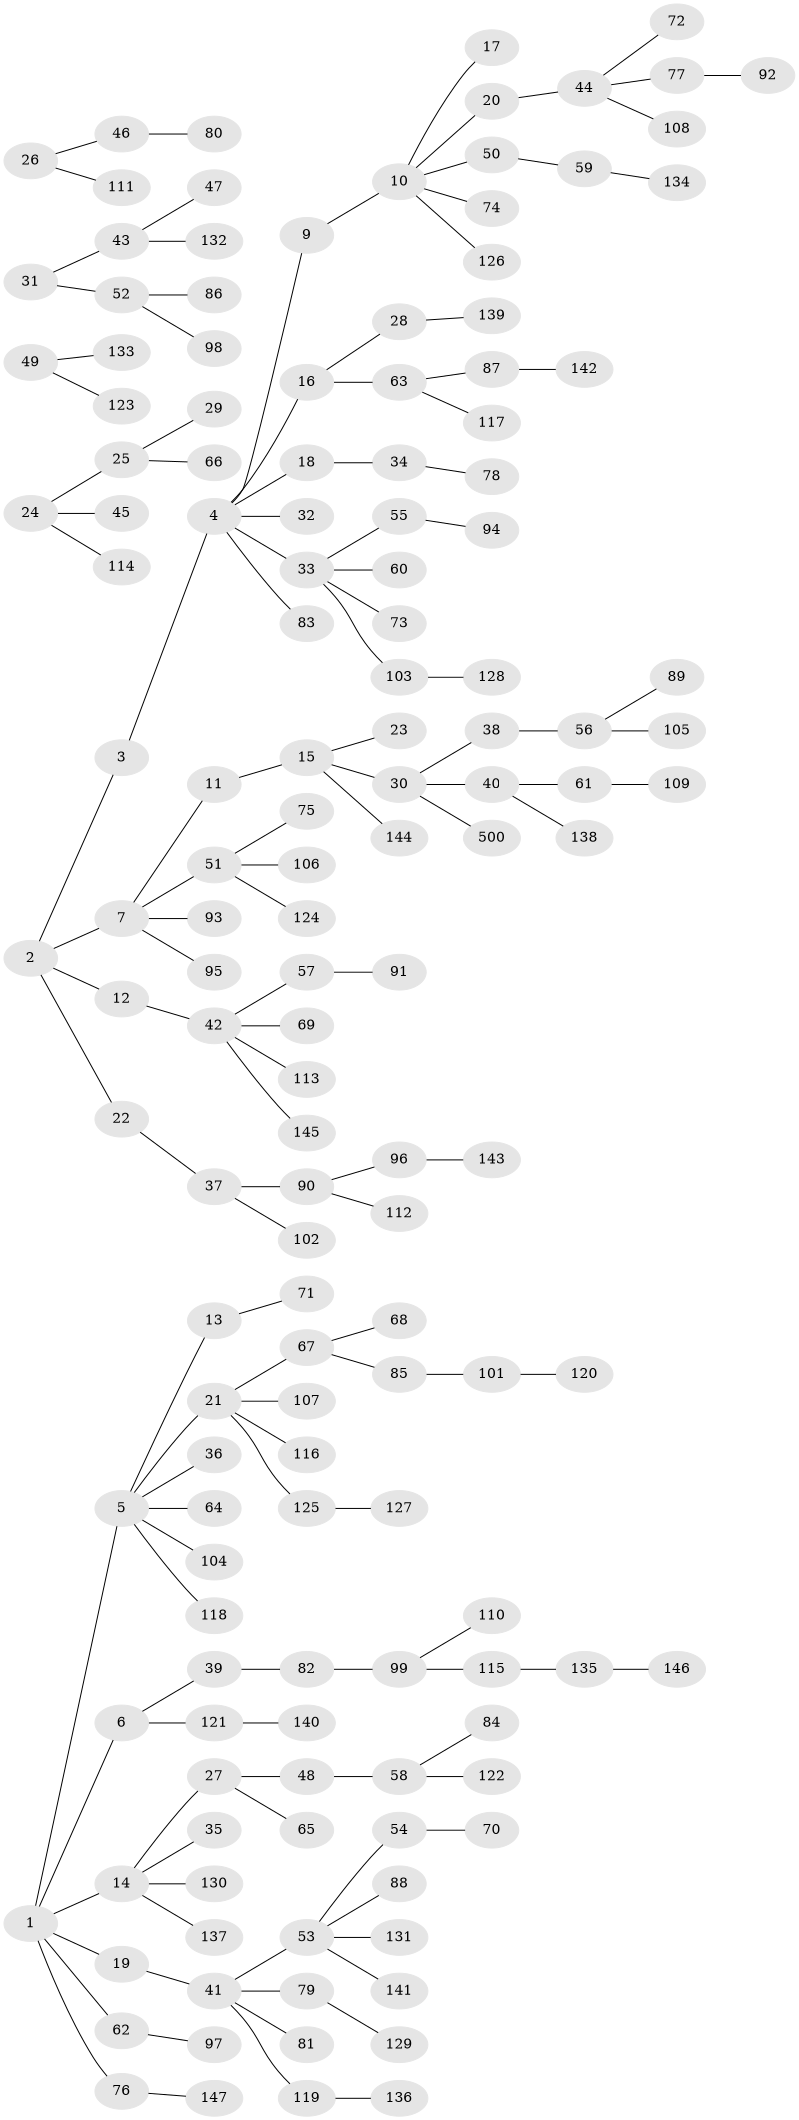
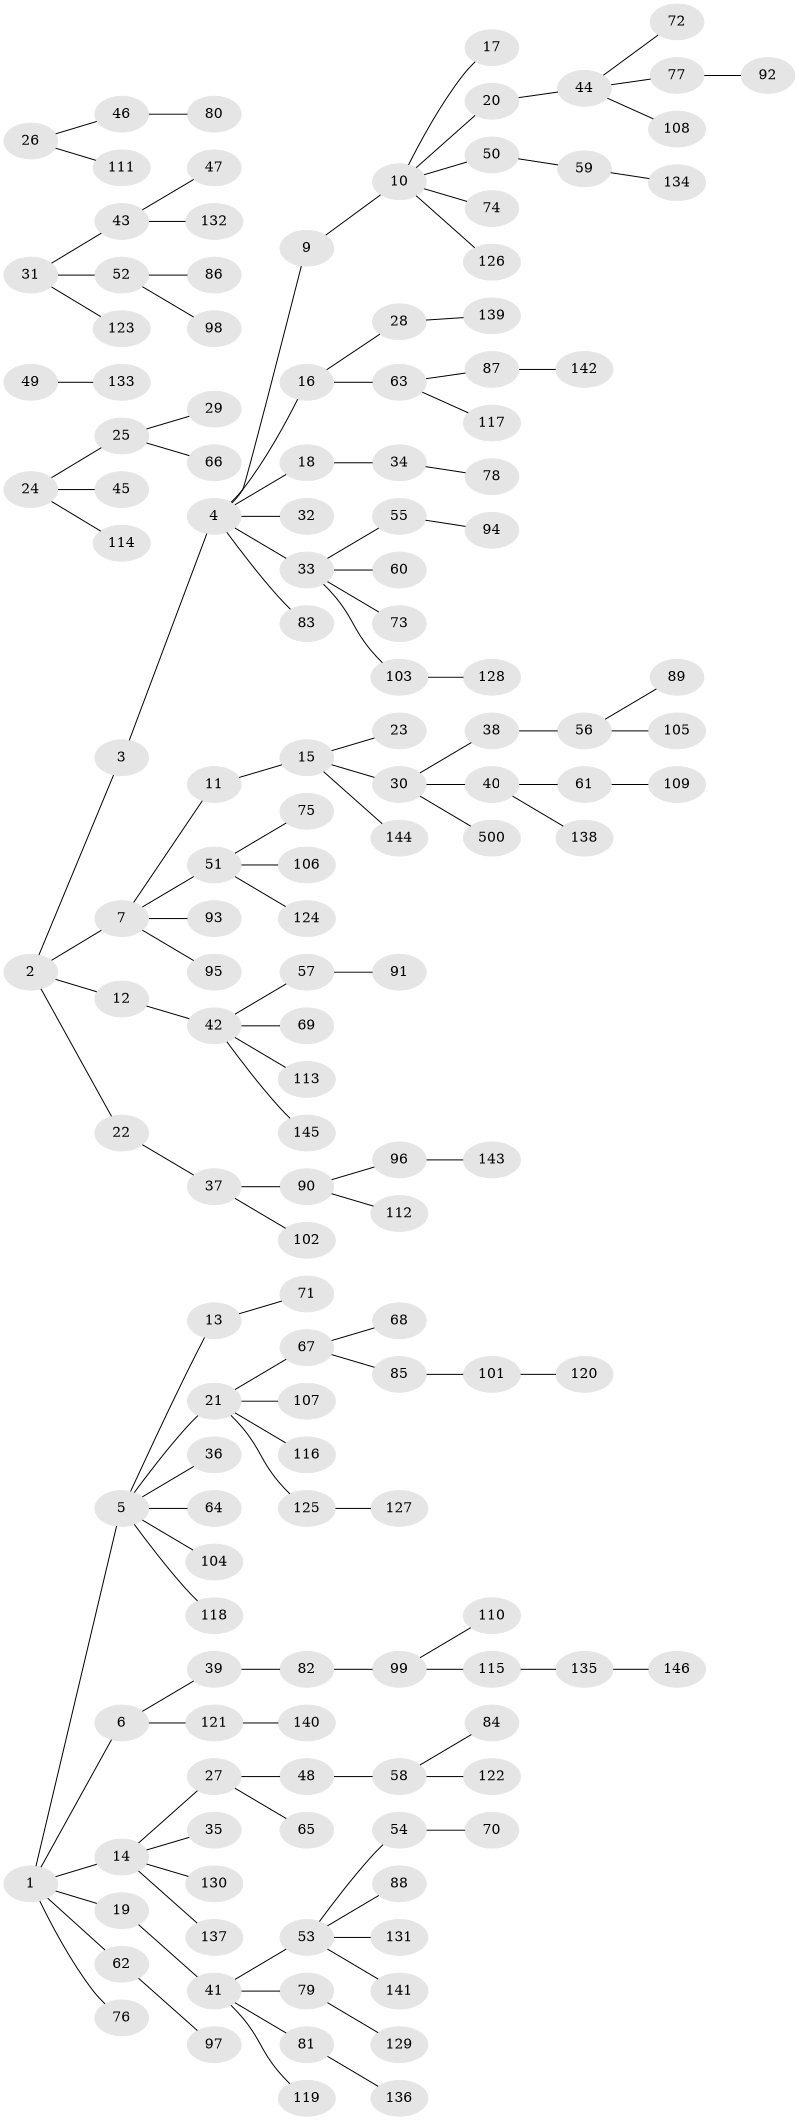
edge "49" -- "123": now "31" -- "123"
node "147": removed
edge "119" -- "136": now "81" -- "136"
